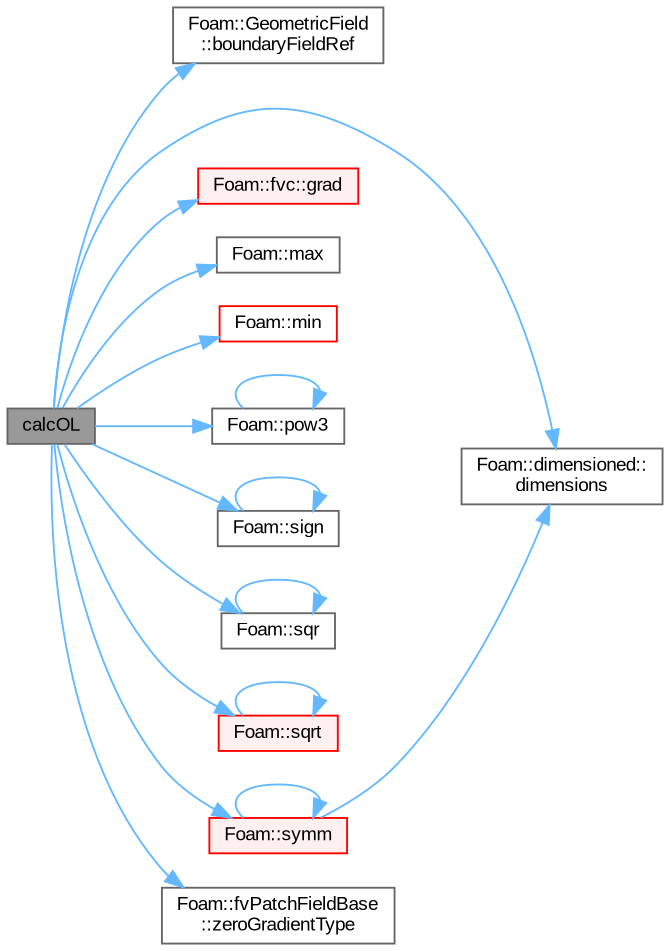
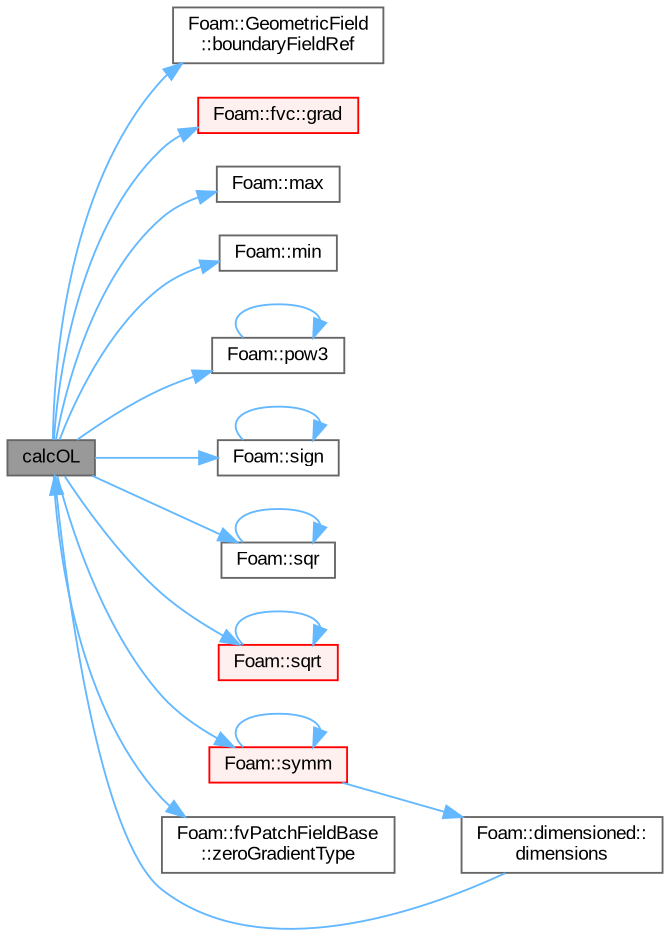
edge "calcOL" -> "Foam::dimensioned:: dimensions": reversed
node "Foam::min": color red -> grey40
